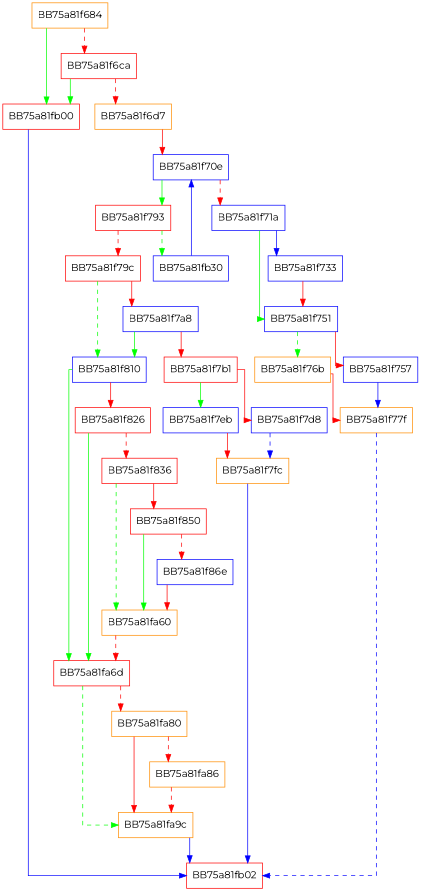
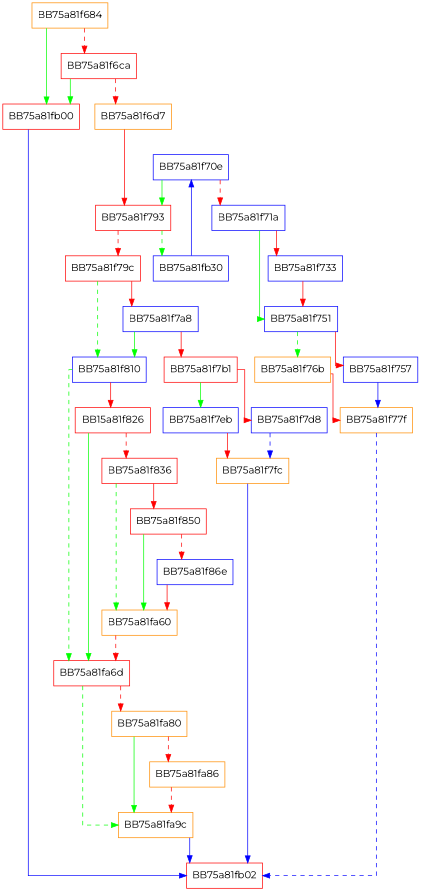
edge "BB75a81f6d7" -> "BB75a81f70e": now "BB75a81f6d7" -> "BB75a81f793"
edge "BB75a81f71a" -> "BB75a81f733": color blue -> red
node "BB75a81f826": label "BB75a81f826" -> "BB15a81f826"
edge "BB75a81f810" -> "BB75a81fa6d": style solid -> dashed
edge "BB75a81fa80" -> "BB75a81fa9c": color red -> green
